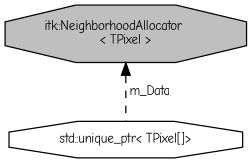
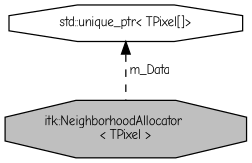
edge "std::unique_ptr< TPixel[]>" -> "itk::NeighborhoodAllocator < TPixel >": reversed
